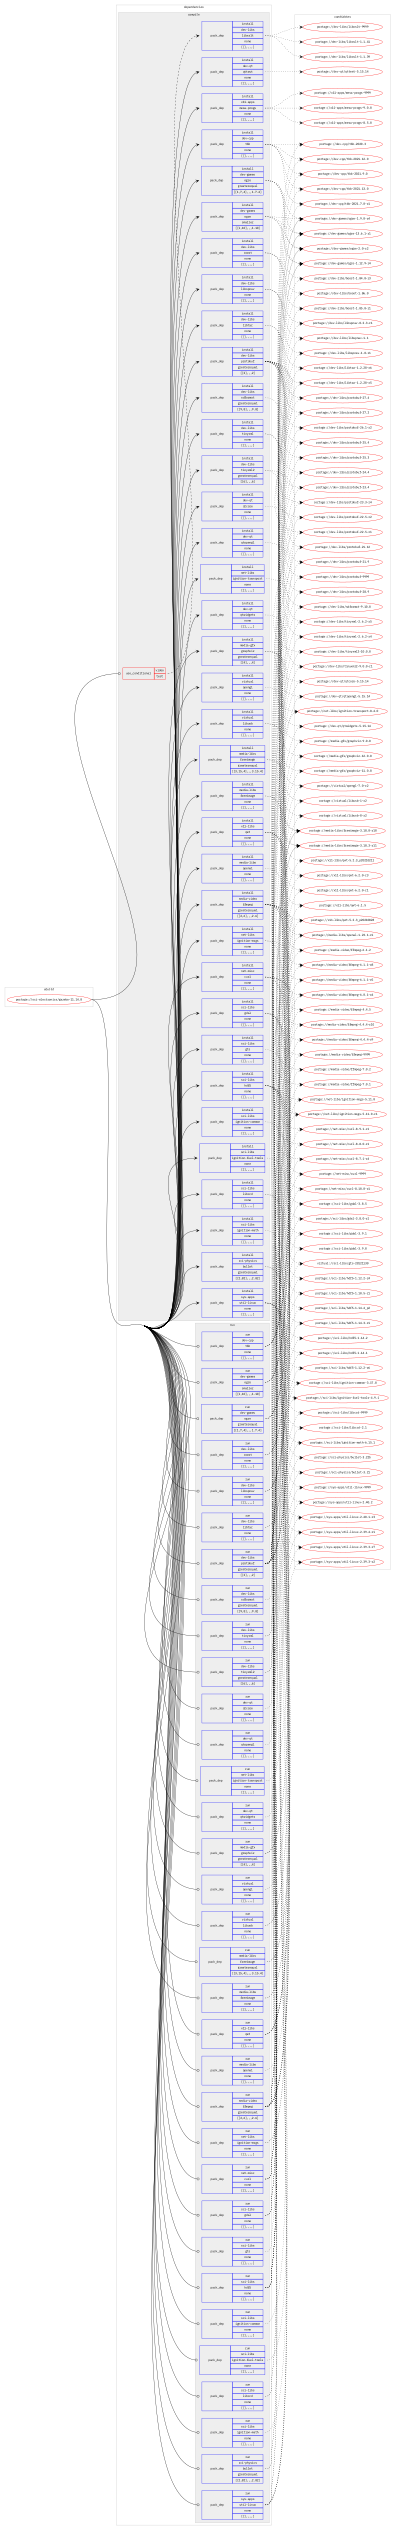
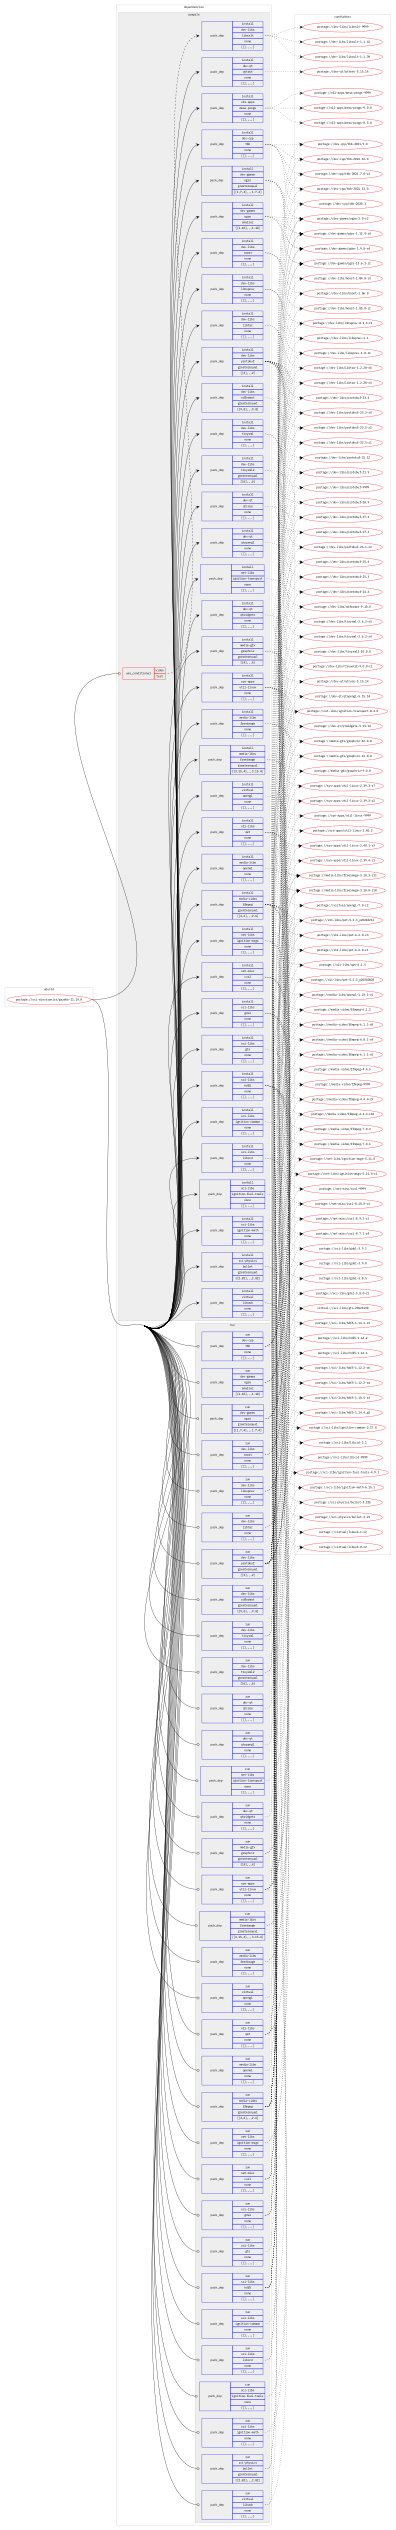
node "portage://net-misc/curl-8.8.0-r1": removed
